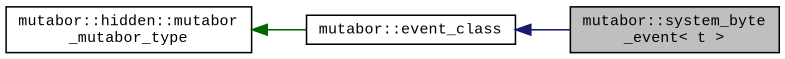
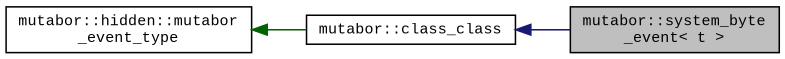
node "mutabor::hidden::mutabor _mutabor_type": label "mutabor::hidden::mutabor _mutabor_type" -> "mutabor::hidden::mutabor _event_type"
node "mutabor::event_class": label "mutabor::event_class" -> "mutabor::class_class"
